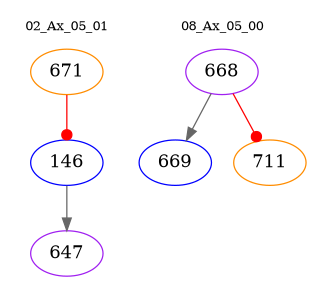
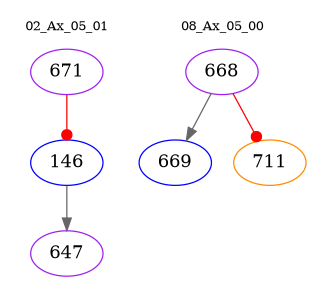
node "671": color darkorange -> purple
